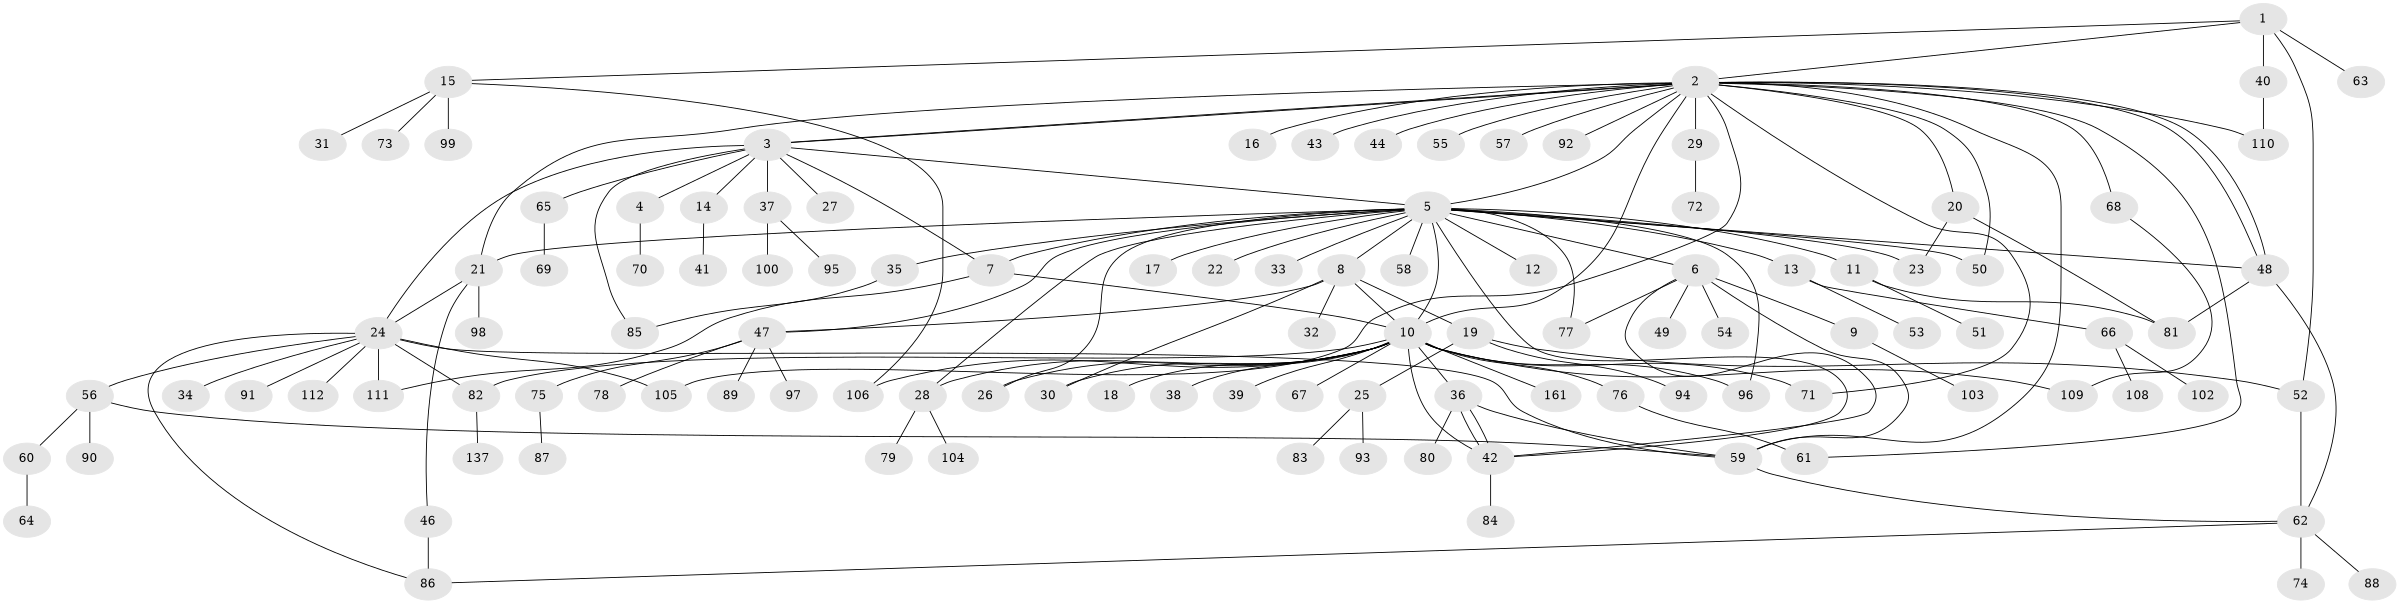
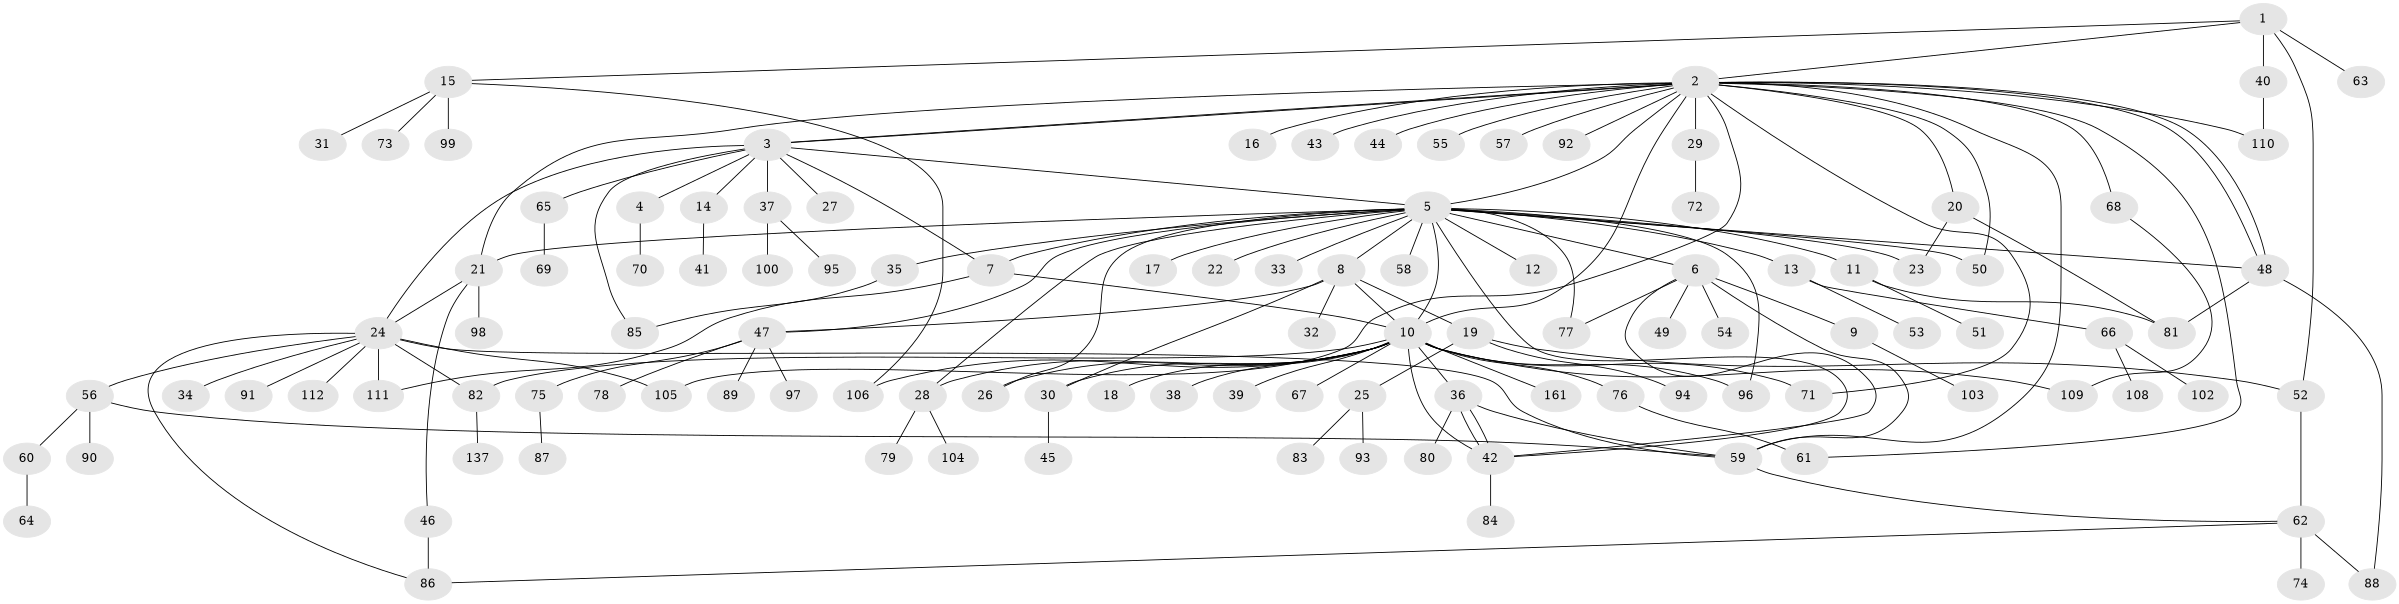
edge "48" -- "62": now "48" -- "88"
node "45": added
